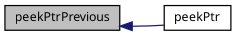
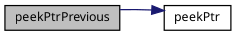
edge "peekPtr" -> "peekPtrPrevious": reversed
